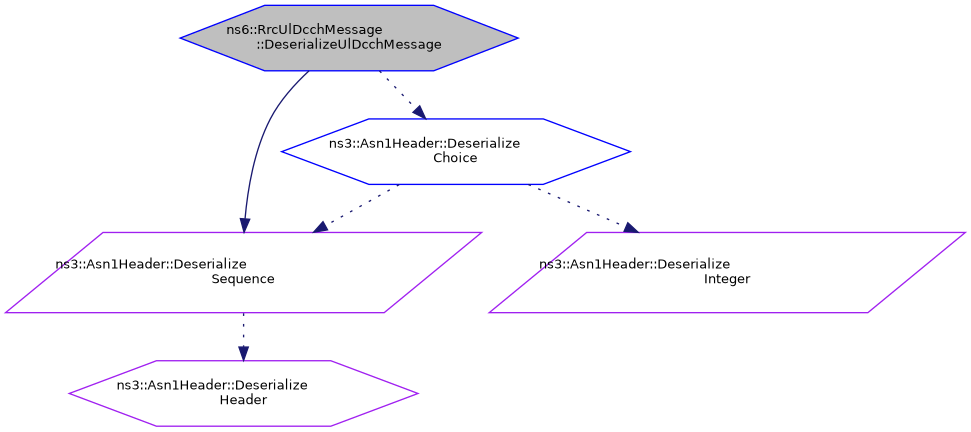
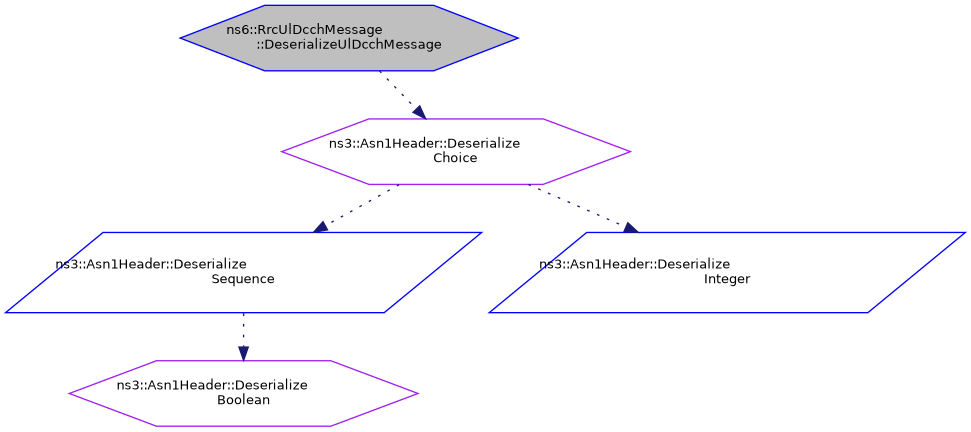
edge "ns6::RrcUlDcchMessage ::DeserializeUlDcchMessage" -> "ns3::Asn1Header::Deserialize Sequence": removed
node "ns3::Asn1Header::Deserialize Choice": color blue -> purple
node "ns3::Asn1Header::Deserialize Sequence": color purple -> blue
node "ns3::Asn1Header::Deserialize Integer": color purple -> blue
node "ns3::Asn1Header::Deserialize Header": label "ns3::Asn1Header::Deserialize Header" -> "ns3::Asn1Header::Deserialize Boolean"
